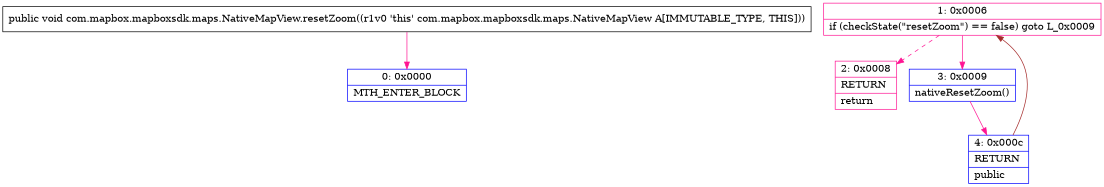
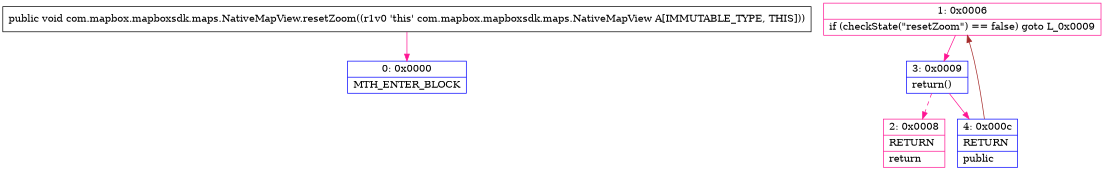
edge "1: 0x0006" -> "2: 0x0008": now "3: 0x0009" -> "2: 0x0008"
node "3: 0x0009": text "nativeResetZoom()" -> "return()"
